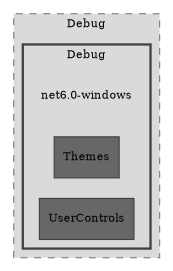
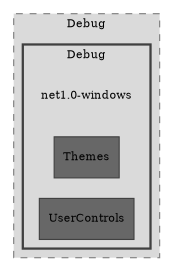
node "net6.0-windows": label "net6.0-windows" -> "net1.0-windows"
